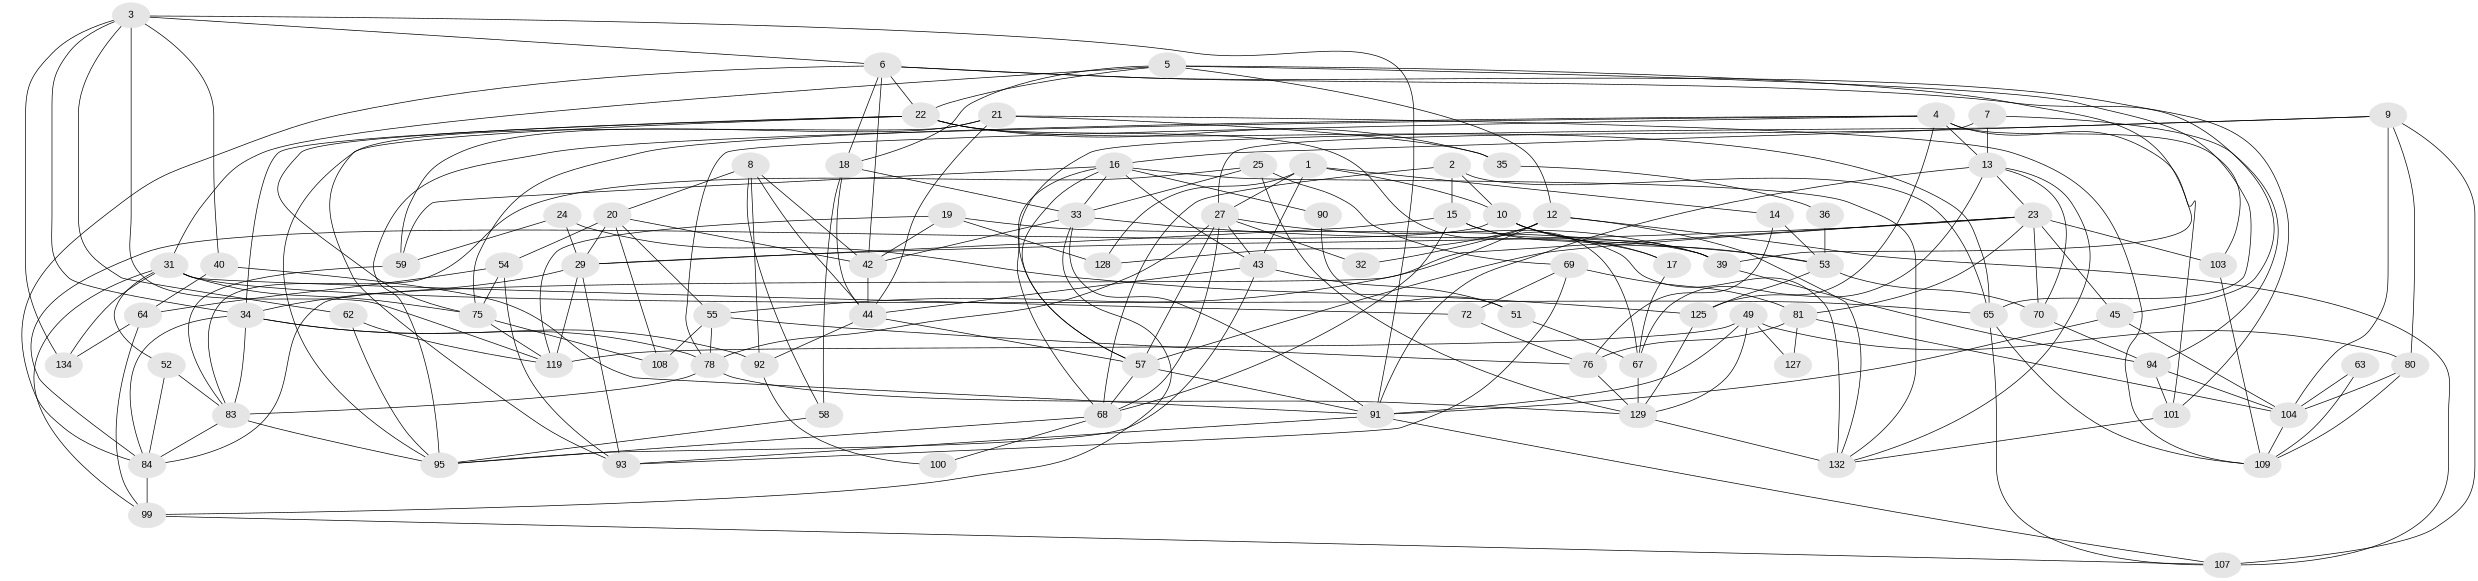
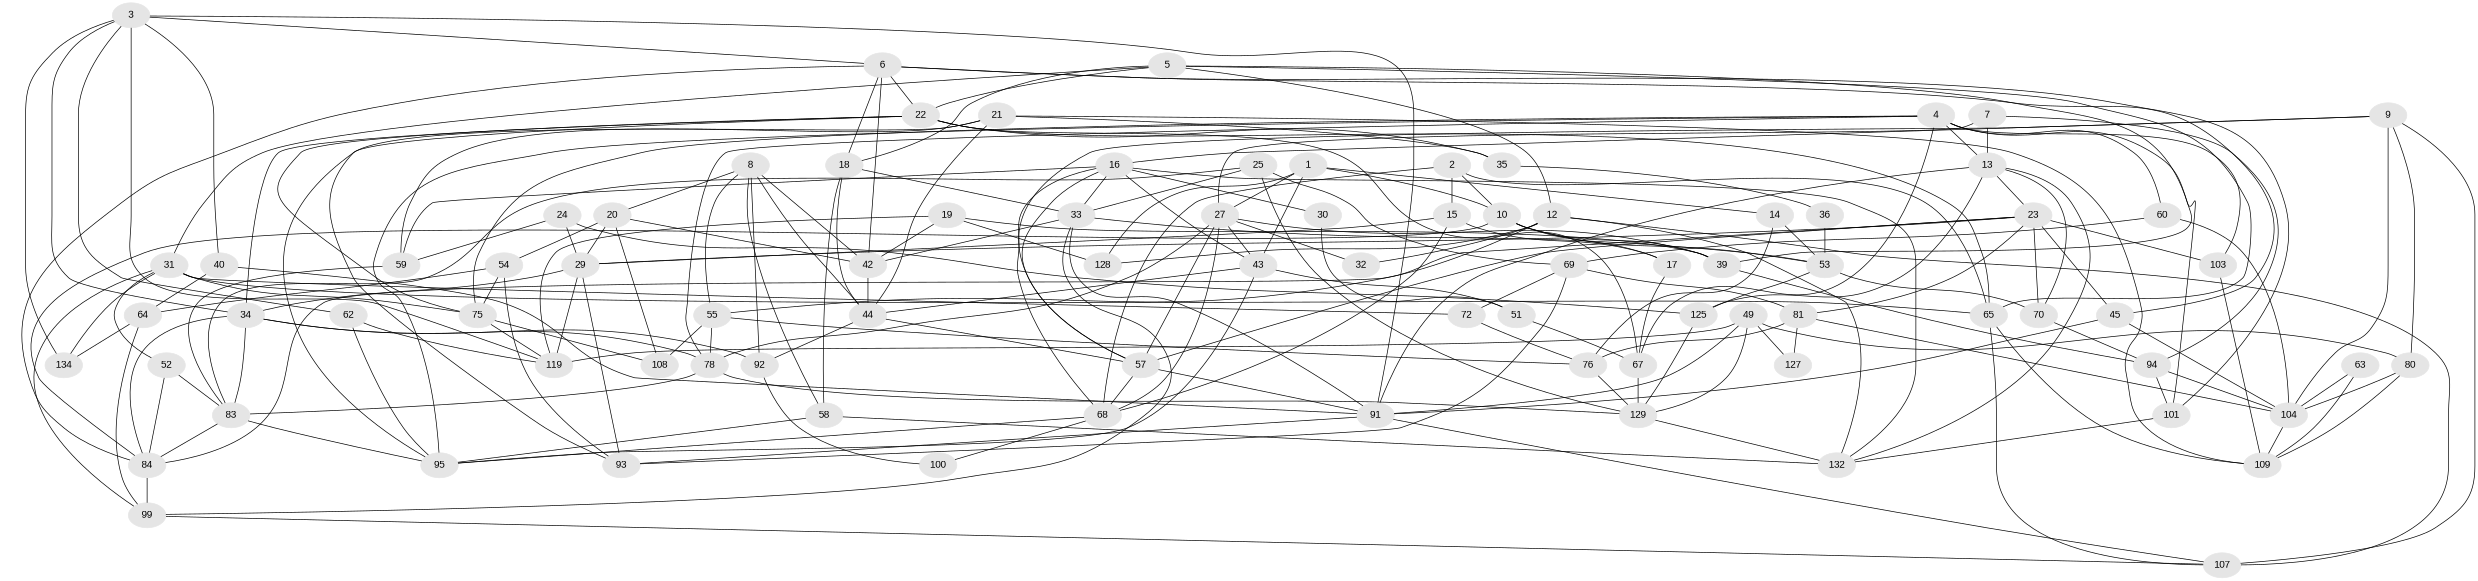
node "90": label "90" -> "30"
node "60": added
edge "20" -- "55": now "8" -- "55"
edge "15" -- "132": now "58" -- "132"
